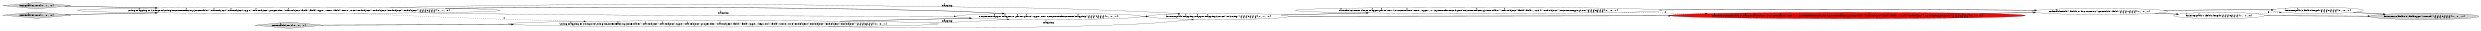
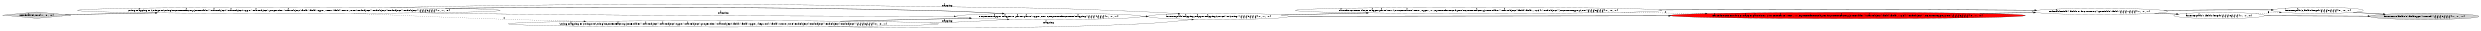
node "testEnableStore['0', '1', '0']": removed
node "testEnableStore['0', '0', '1']": removed
